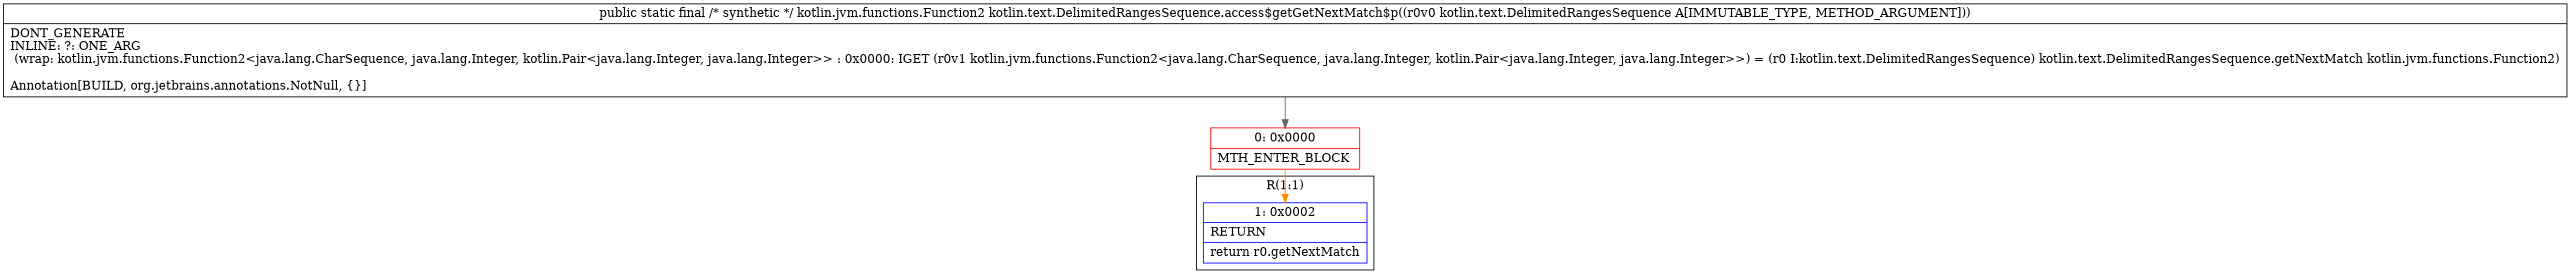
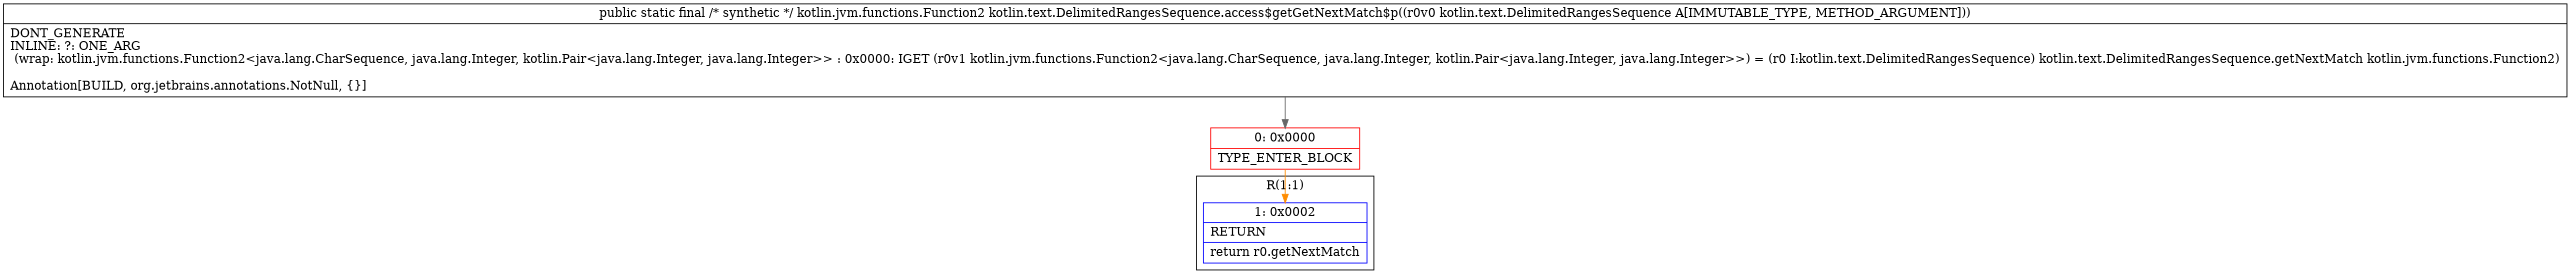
node "0: 0x0000": text "MTH_ENTER_BLOCK" -> "TYPE_ENTER_BLOCK"
